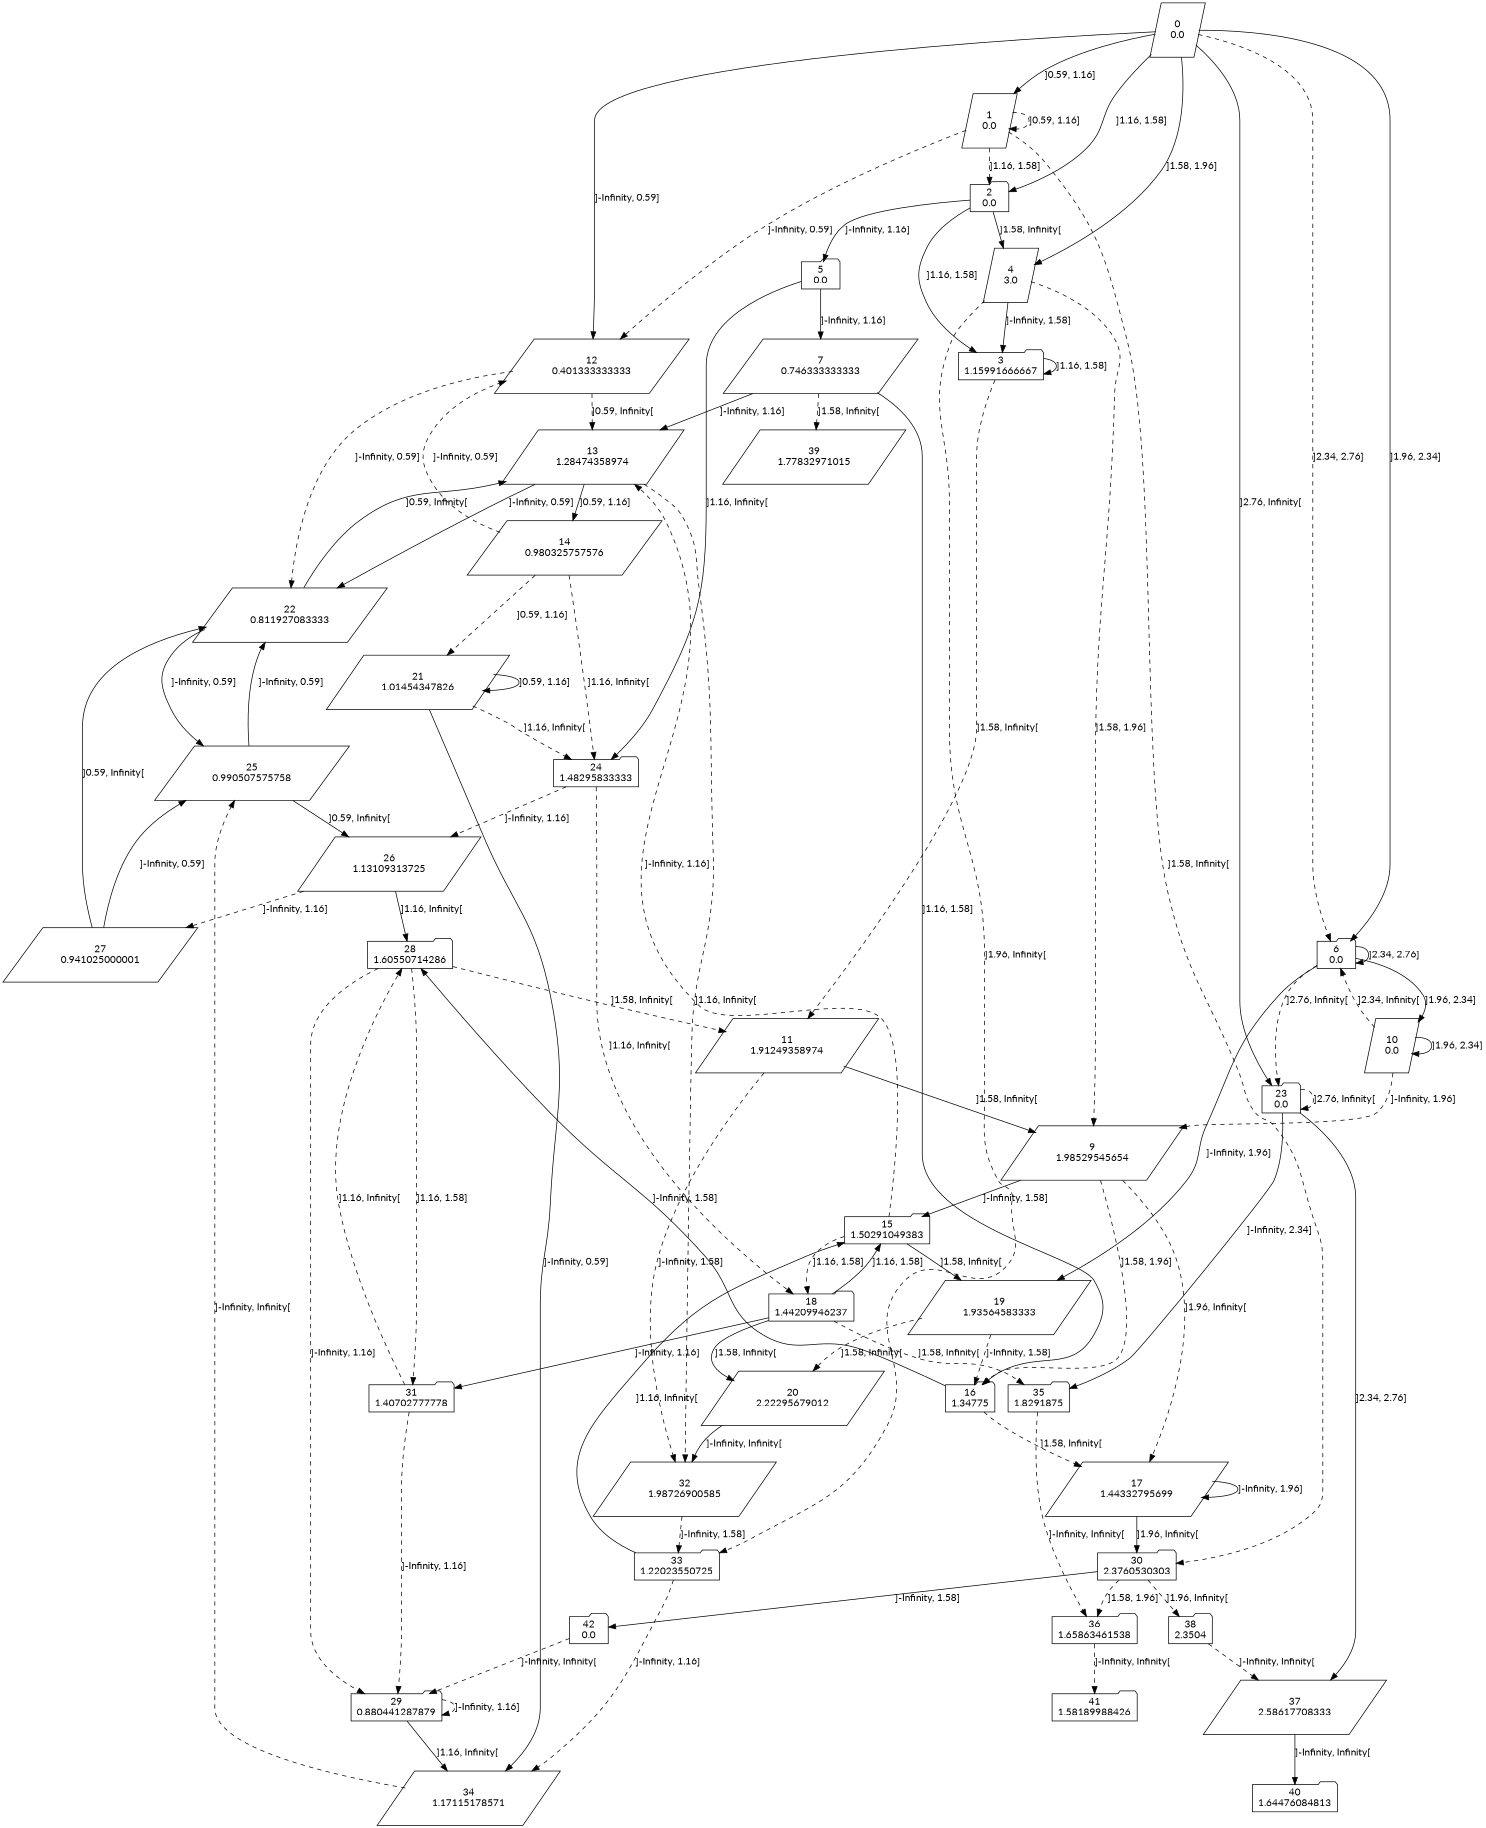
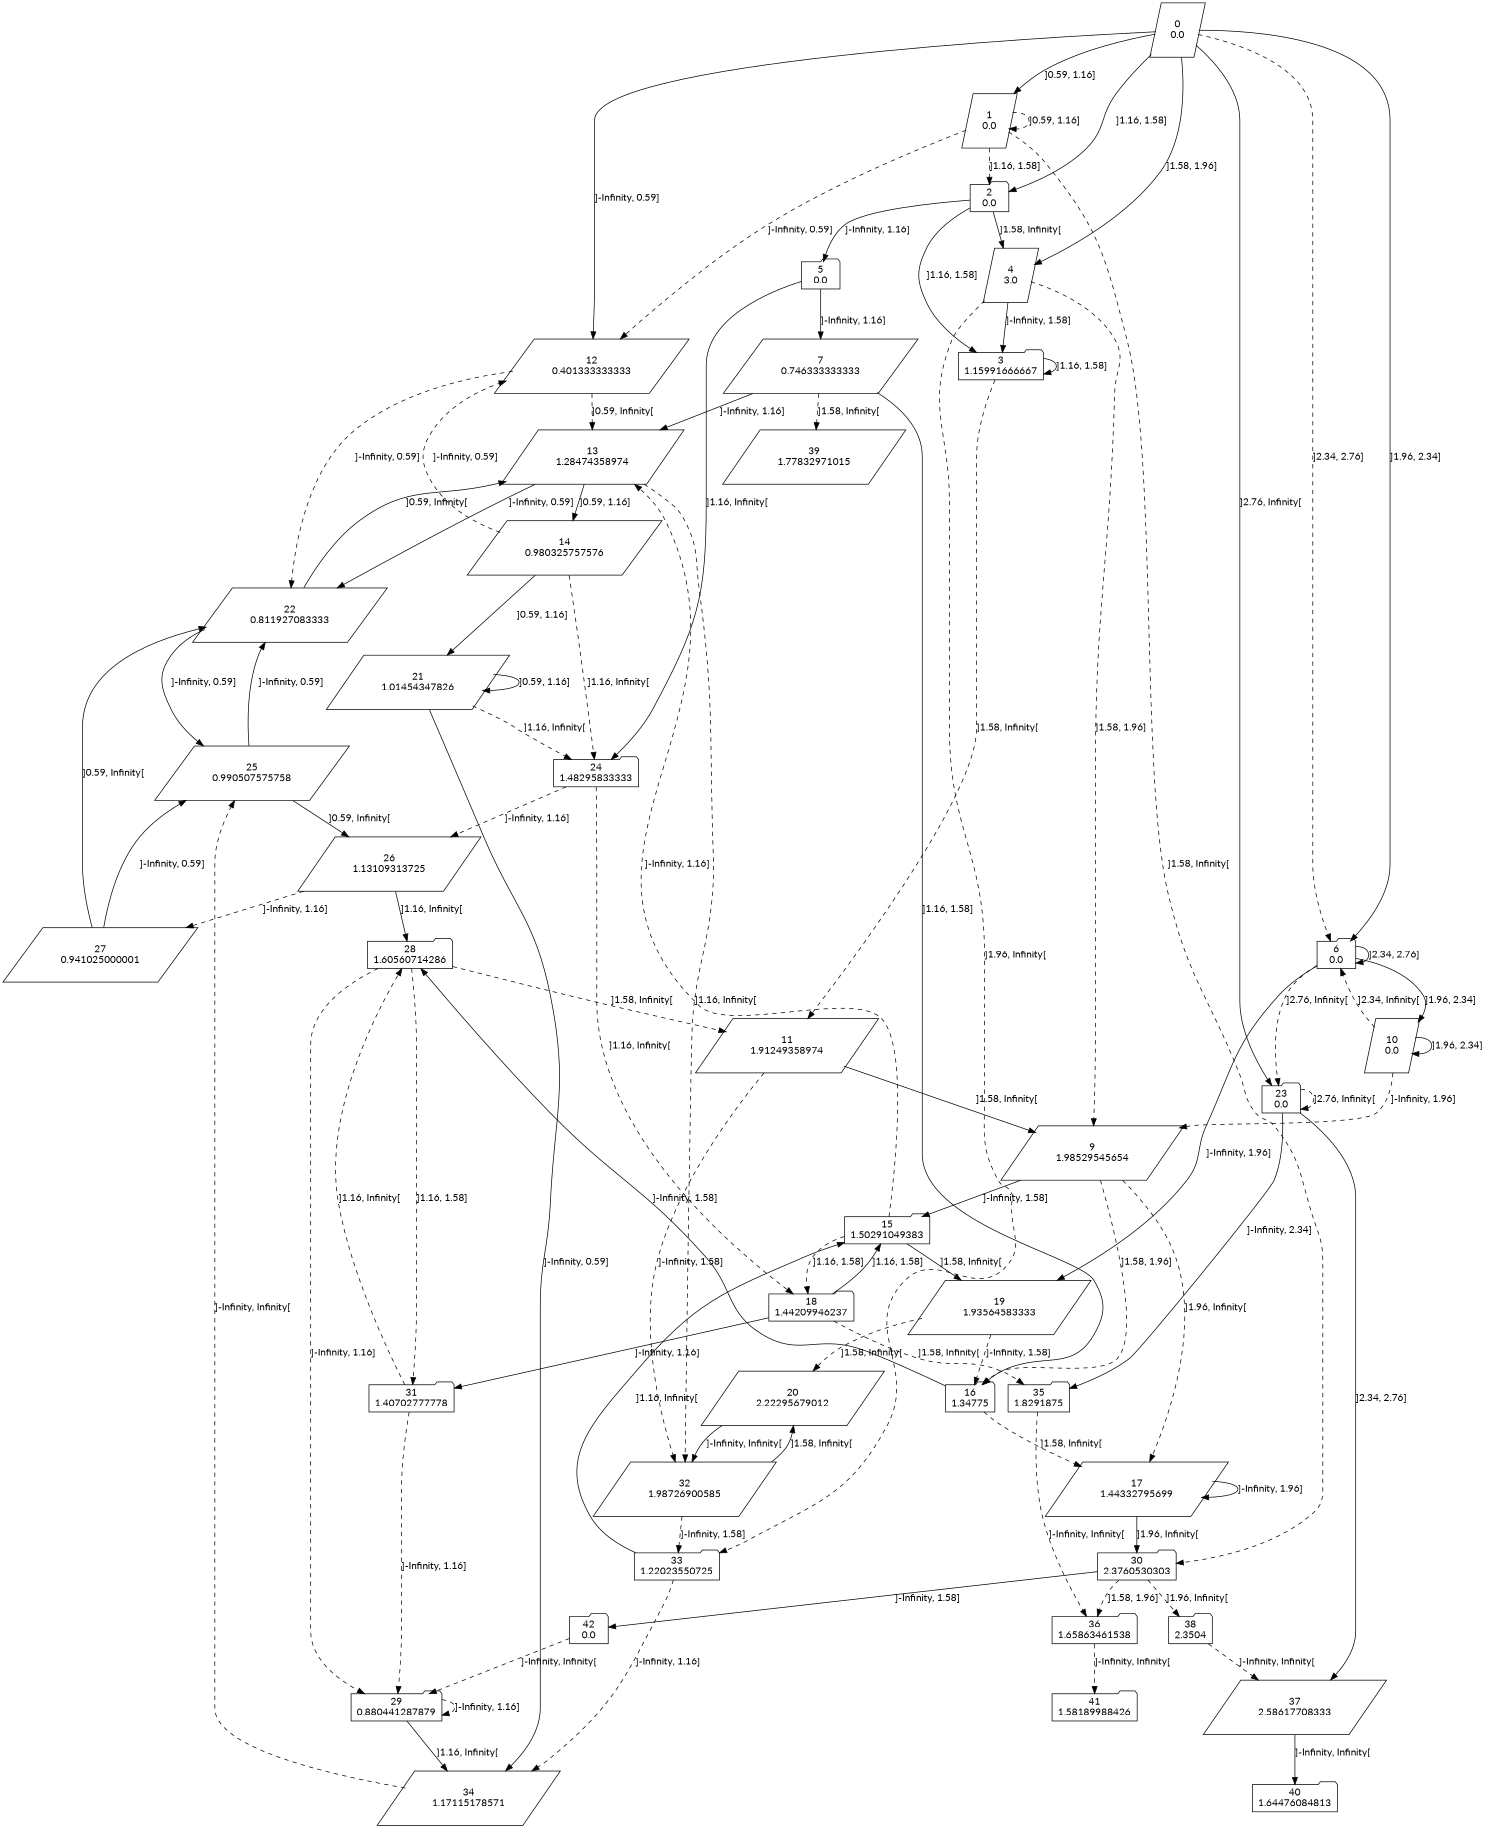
edge "14 0.980325757576" -> "21 1.01454347826": style dashed -> solid
node "28 1.60550714286": label "28 1.60550714286" -> "28 1.60560714286"
edge "18 1.44209946237" -> "20 2.22295679012": now "32 1.98726900585" -> "20 2.22295679012"
